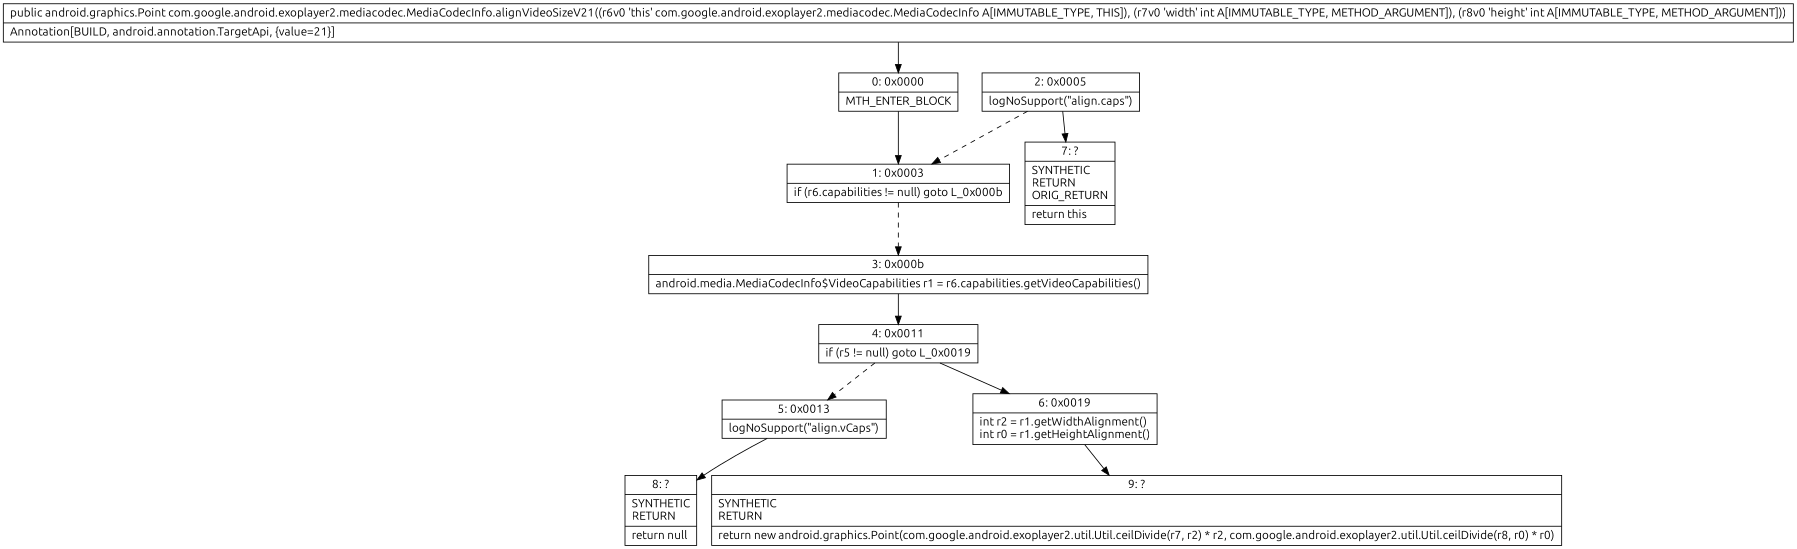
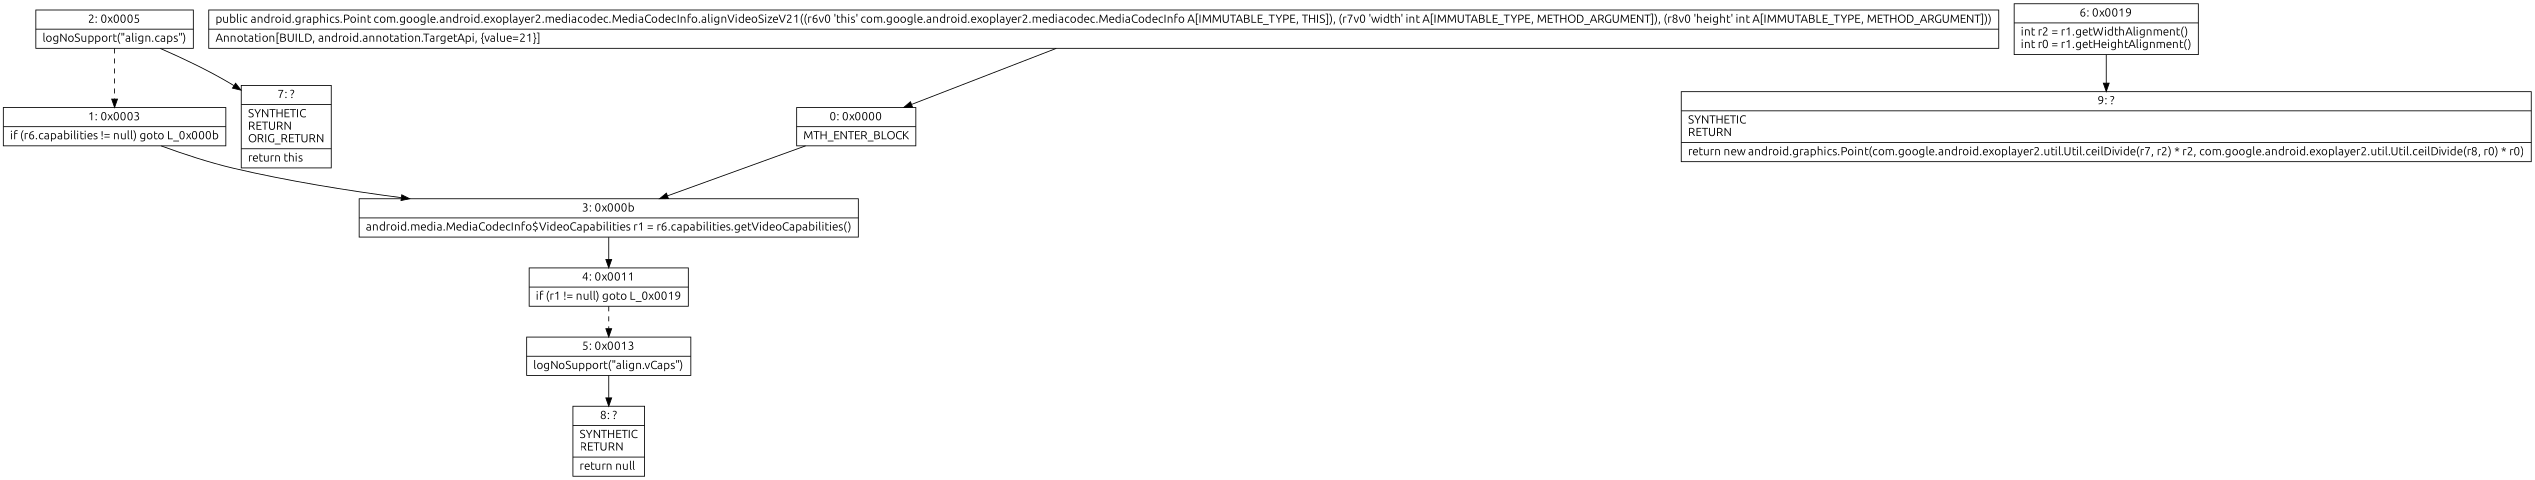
edge "0: 0x0000" -> "1: 0x0003": now "0: 0x0000" -> "3: 0x000b"
edge "1: 0x0003" -> "3: 0x000b": style dashed -> solid
node "4: 0x0011": text "if (r5 != null) goto L_0x0019" -> "if (r1 != null) goto L_0x0019"
edge "4: 0x0011" -> "6: 0x0019": removed
